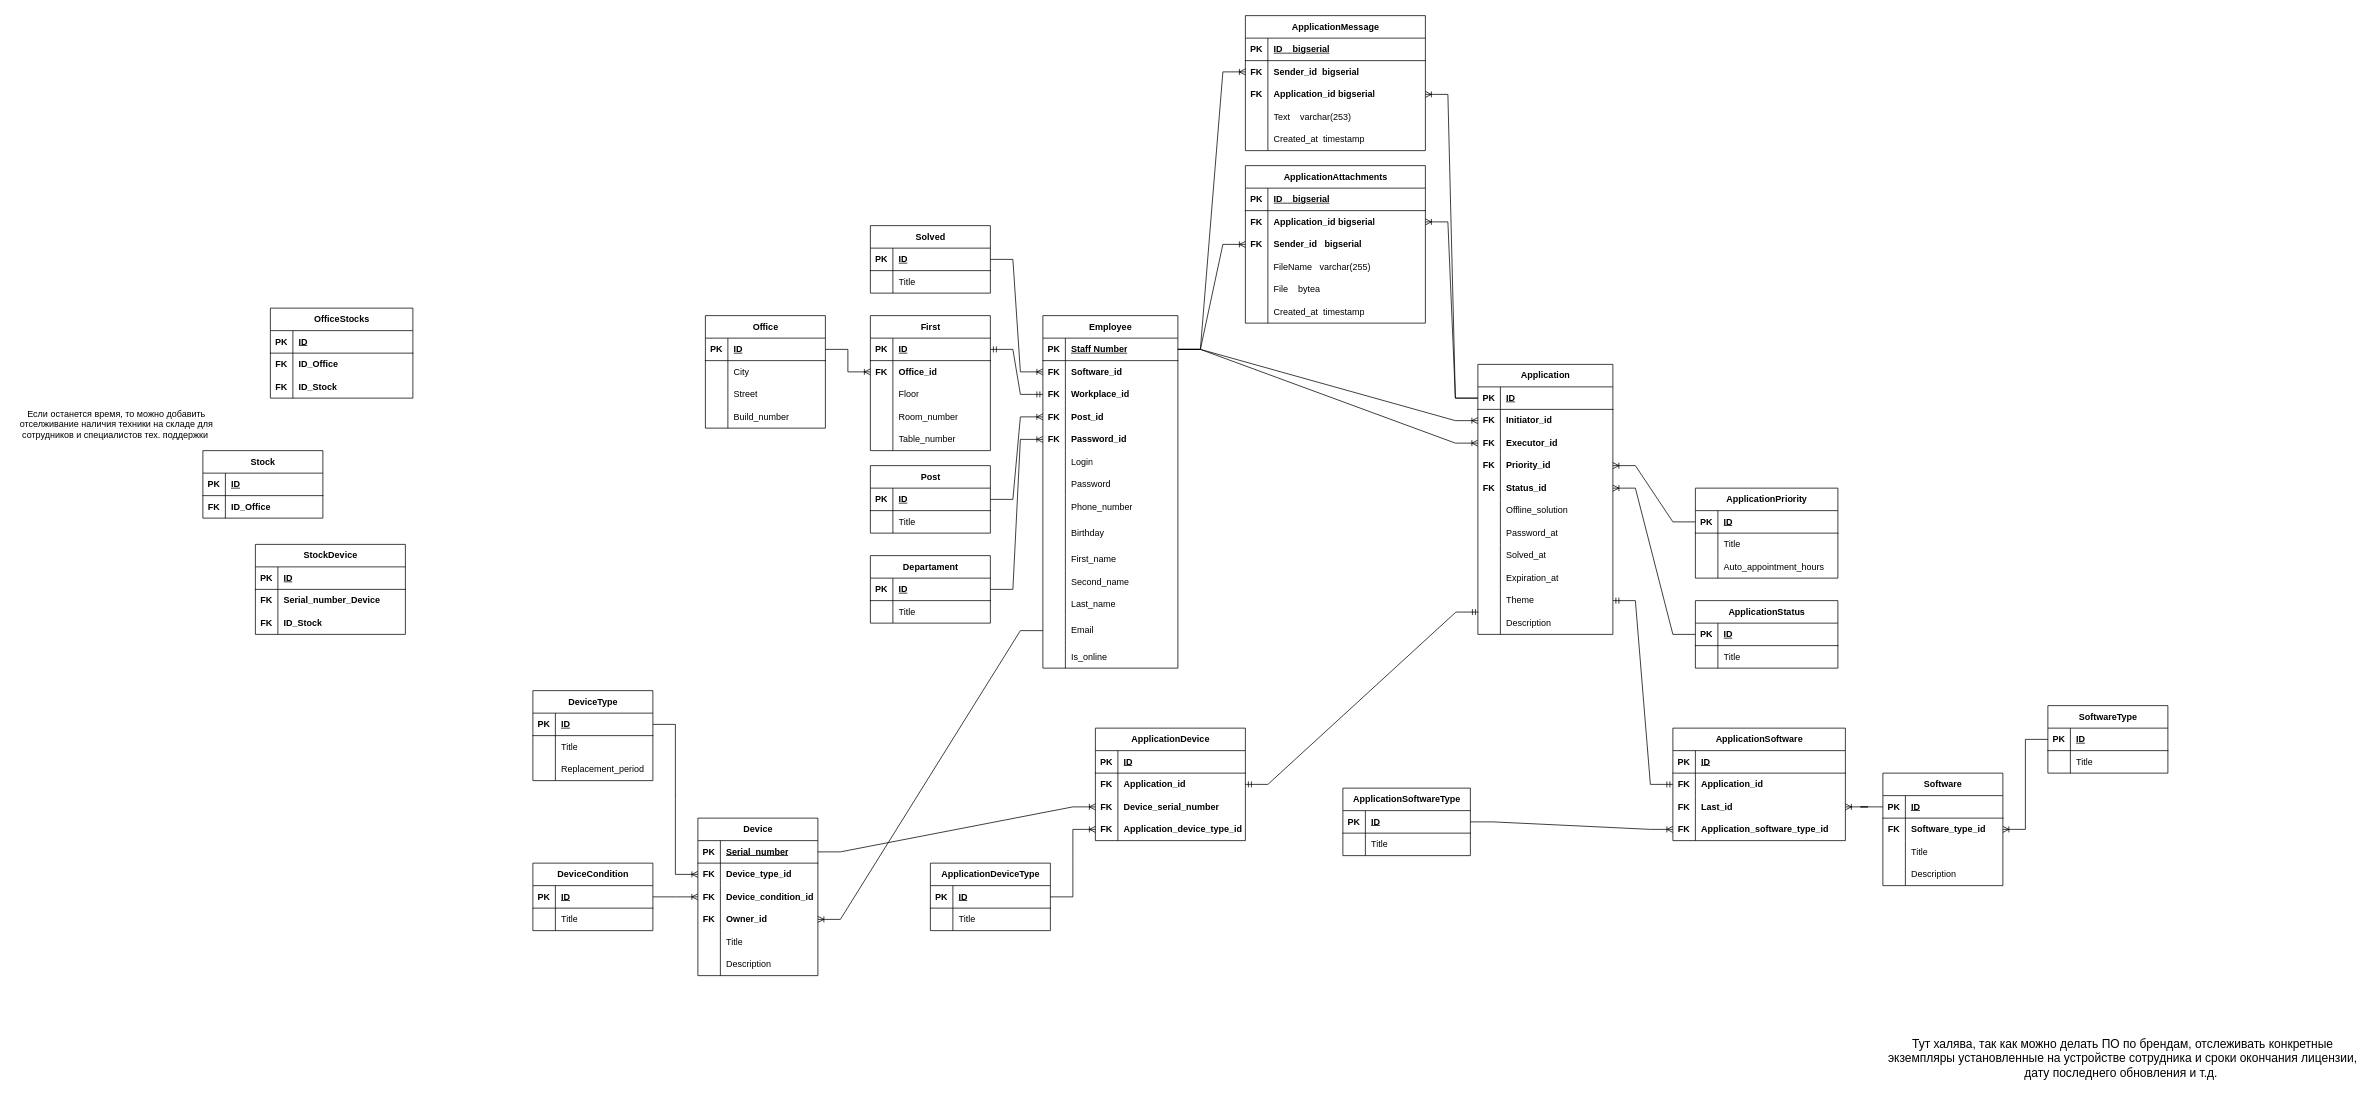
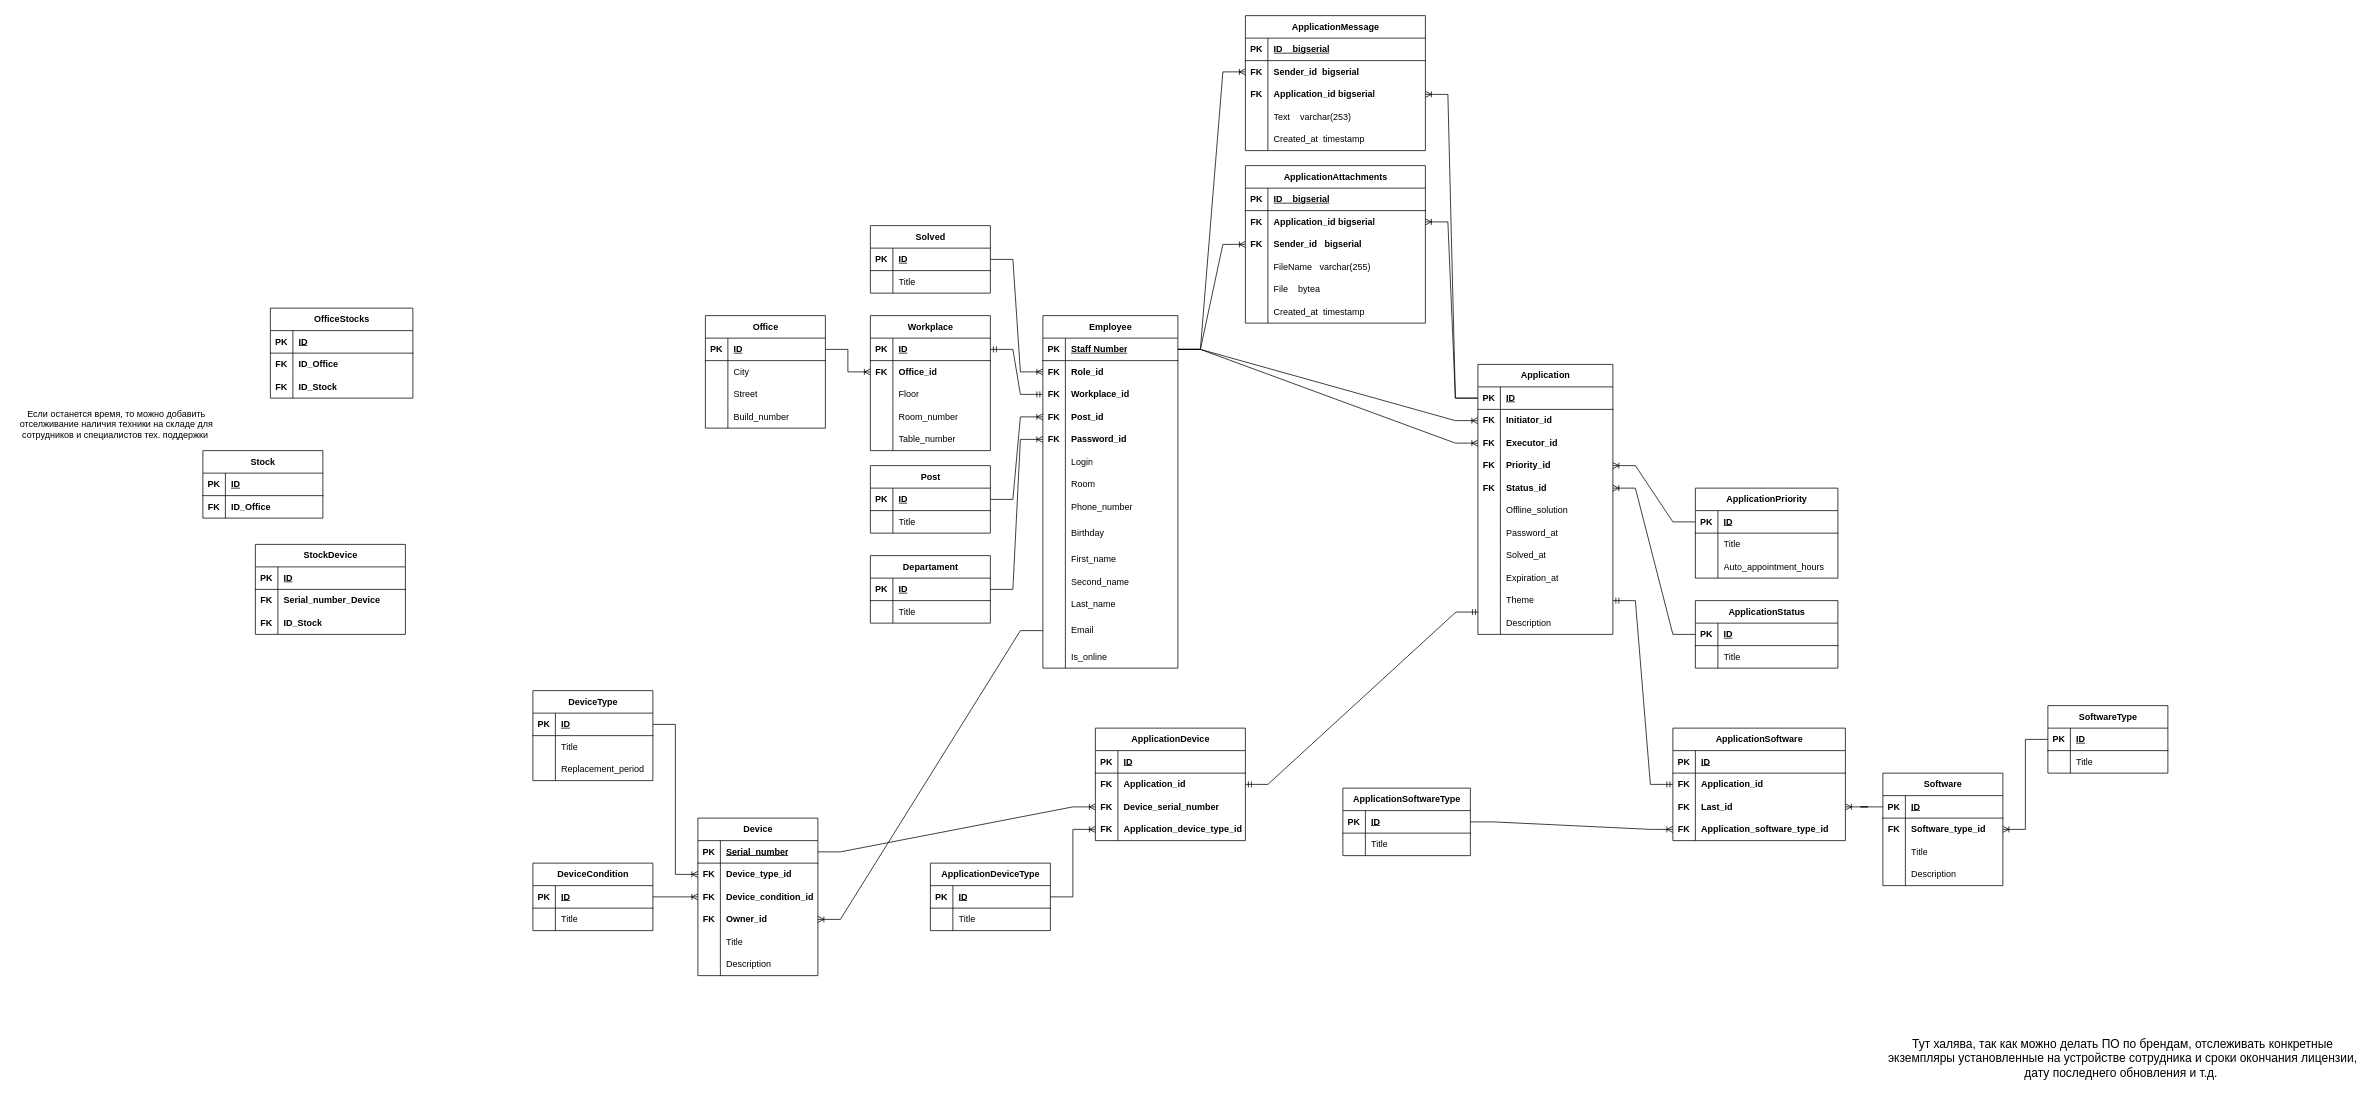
node "First": label "First" -> "Workplace"
node "Software_id": label "Software_id" -> "Role_id"
node "Password": label "Password" -> "Room"
